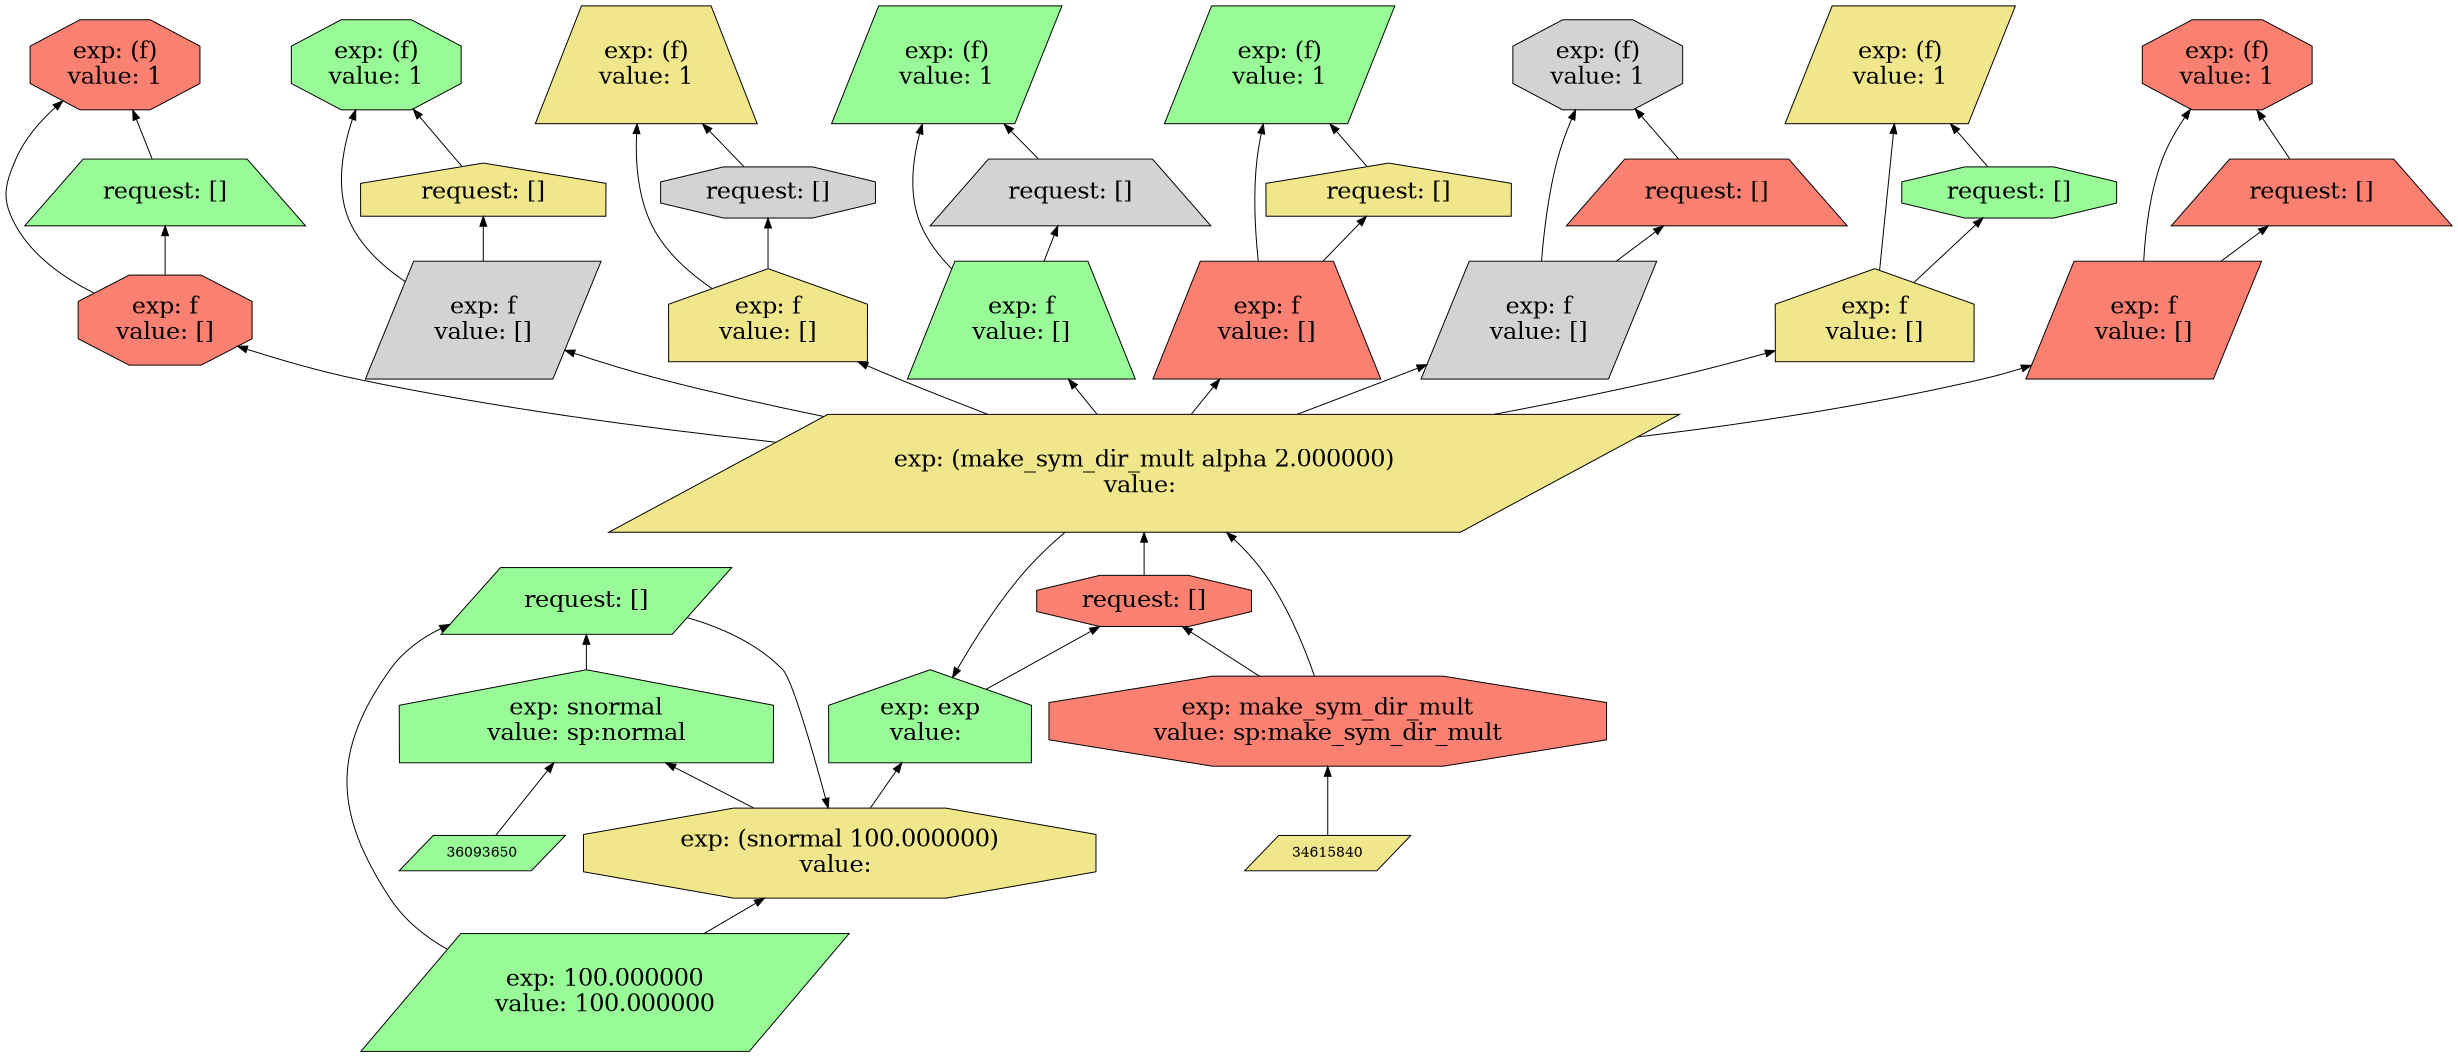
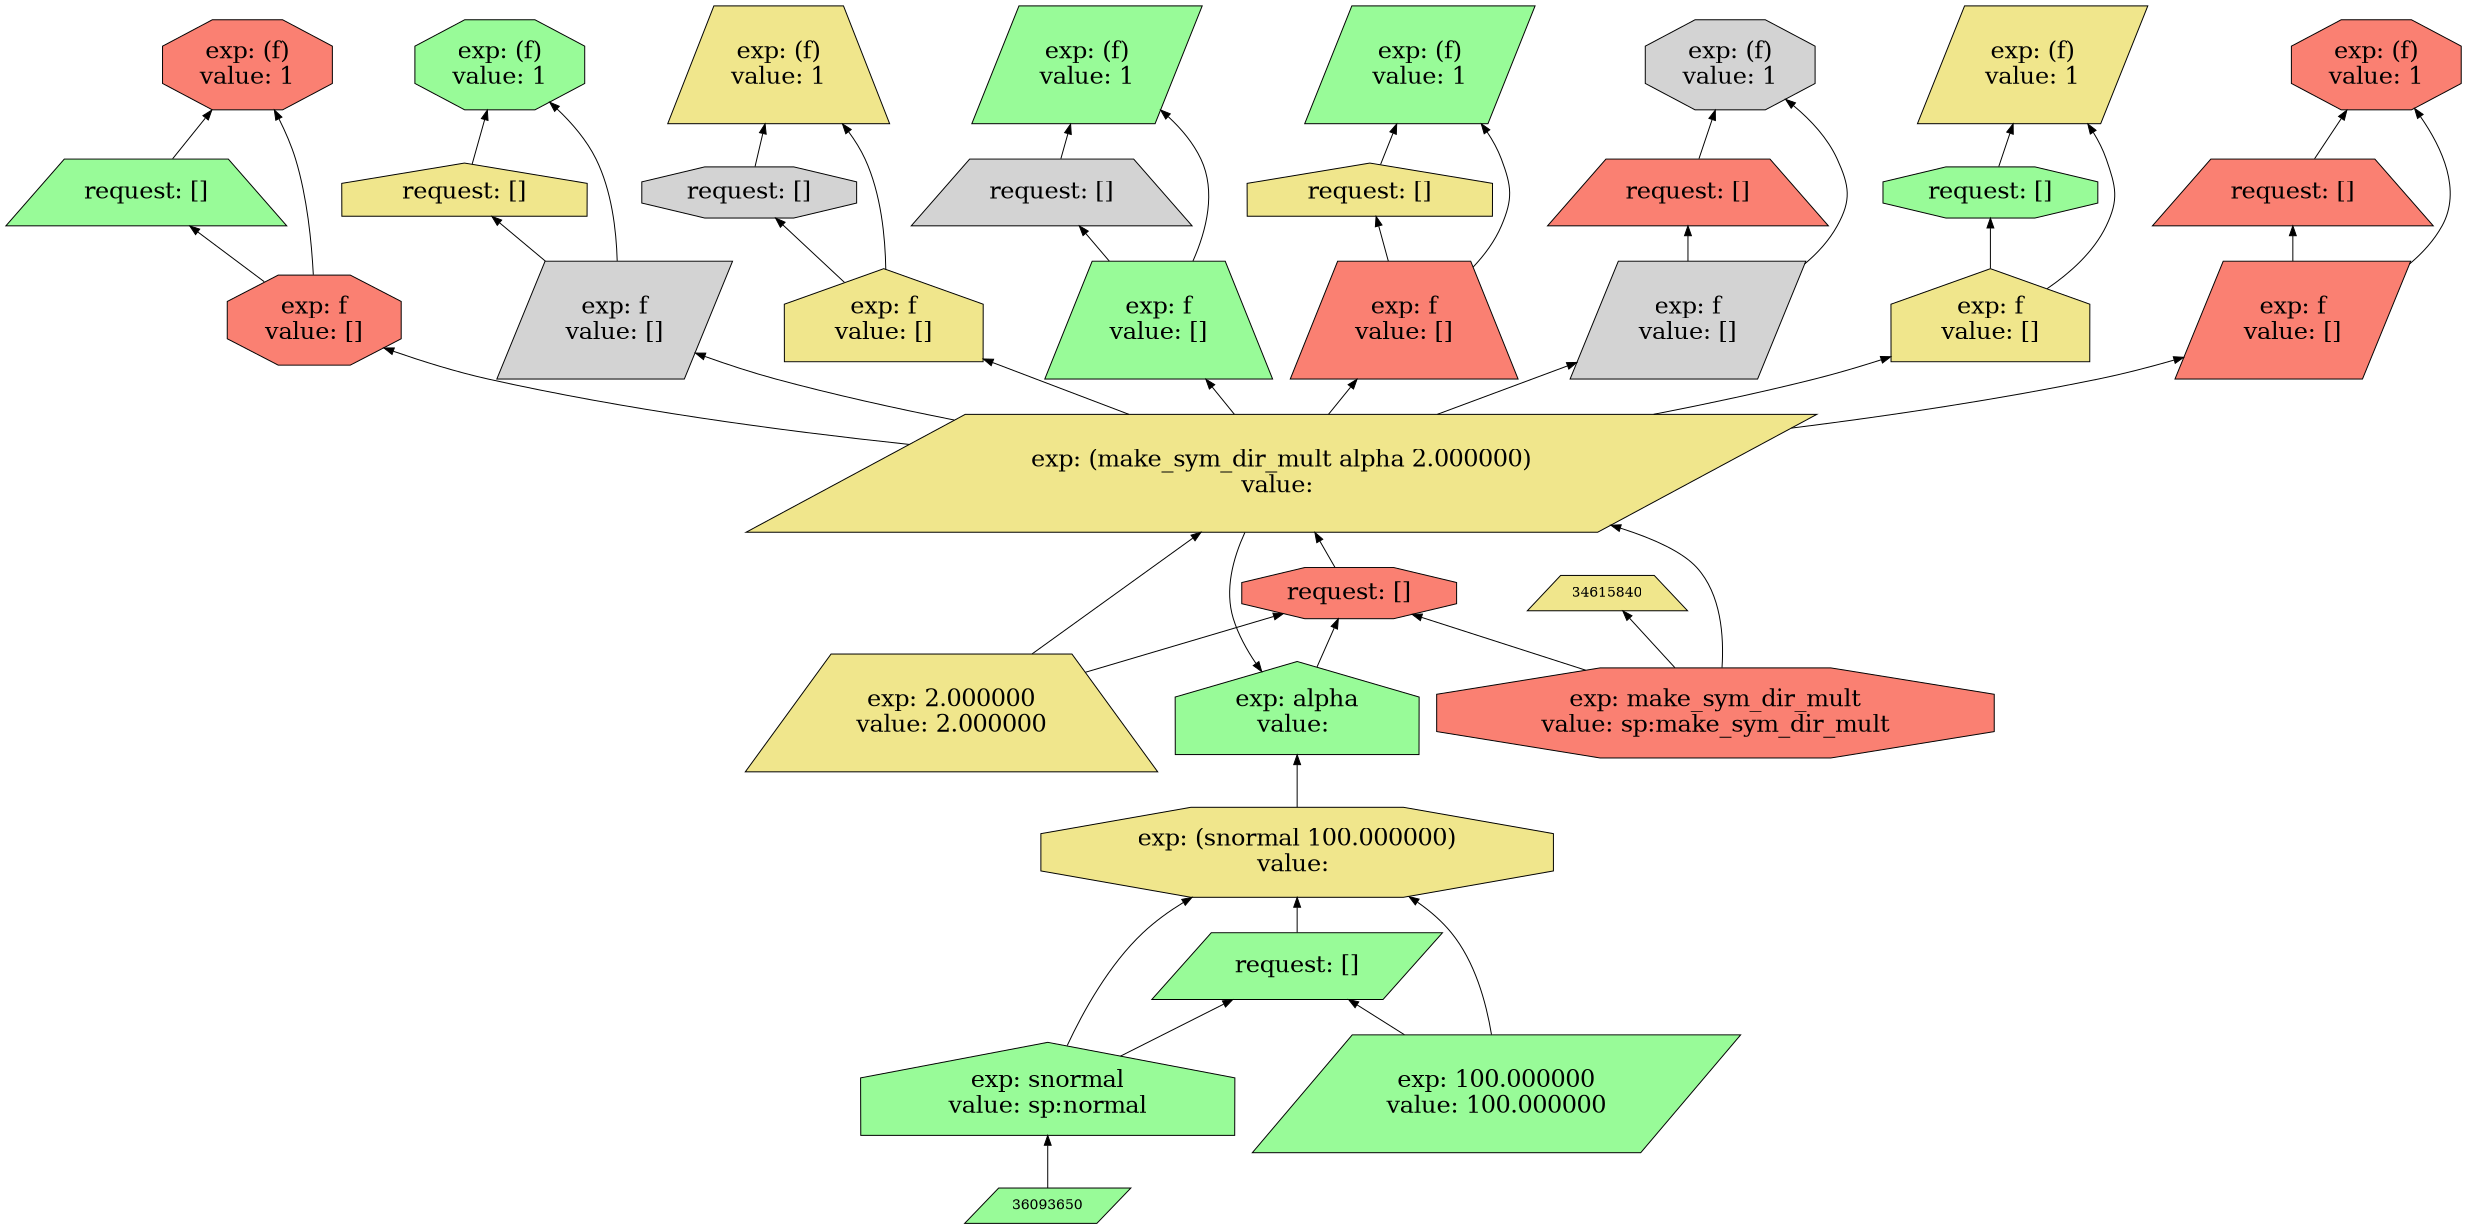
node "exp: 2.000000 value: 2.000000": added
node "exp: exp value:": label "exp: exp value:" -> "exp: alpha value:"
edge "exp: (snormal 100.000000) value:" -> "exp: snormal value: sp:normal": reversed
edge "34615840" -> "exp: make_sym_dir_mult value: sp:make_sym_dir_mult": reversed
node "34615840": shape parallelogram -> trapezium
